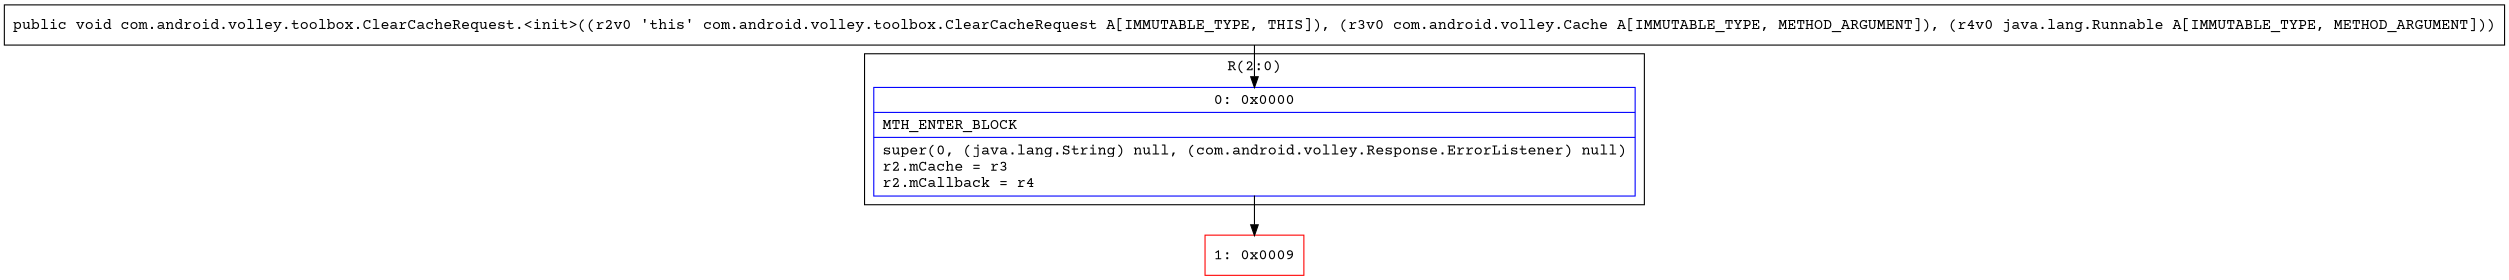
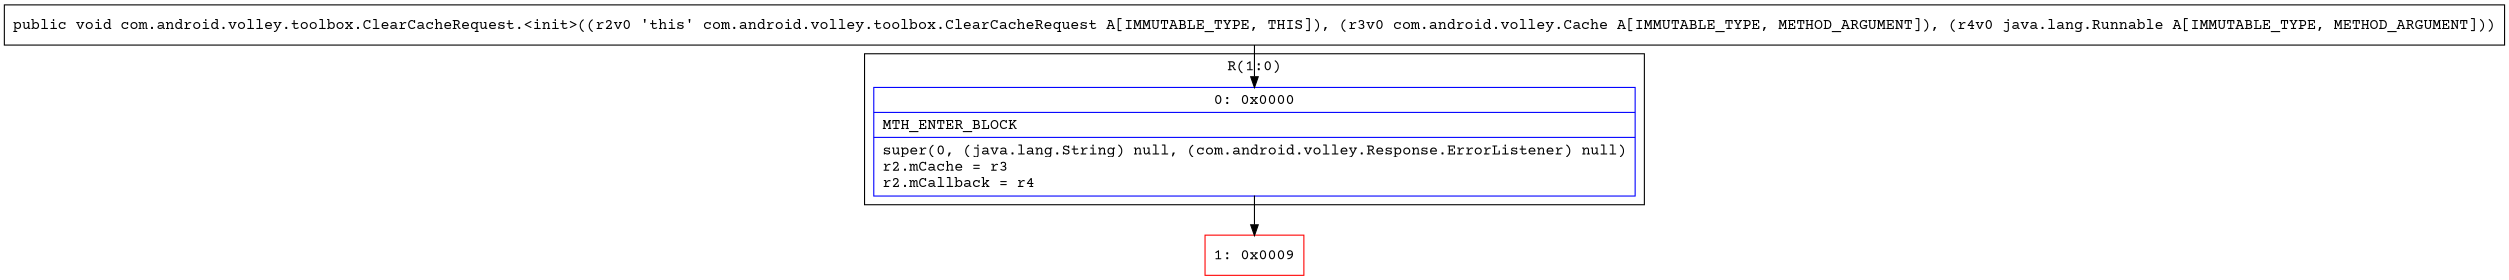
cluster "R(2:0)": label "R(2:0)" -> "R(1:0)"
